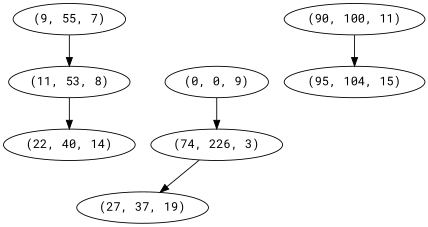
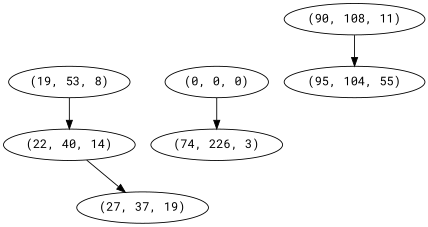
node "(9, 55, 7)": removed
node "(90, 100, 11)": label "(90, 100, 11)" -> "(90, 108, 11)"
node "(11, 53, 8)": label "(11, 53, 8)" -> "(19, 53, 8)"
node "(0, 0, 9)": label "(0, 0, 9)" -> "(0, 0, 0)"
node "(95, 104, 15)": label "(95, 104, 15)" -> "(95, 104, 55)"
edge "(74, 226, 3)" -> "(27, 37, 19)": now "(22, 40, 14)" -> "(27, 37, 19)"
